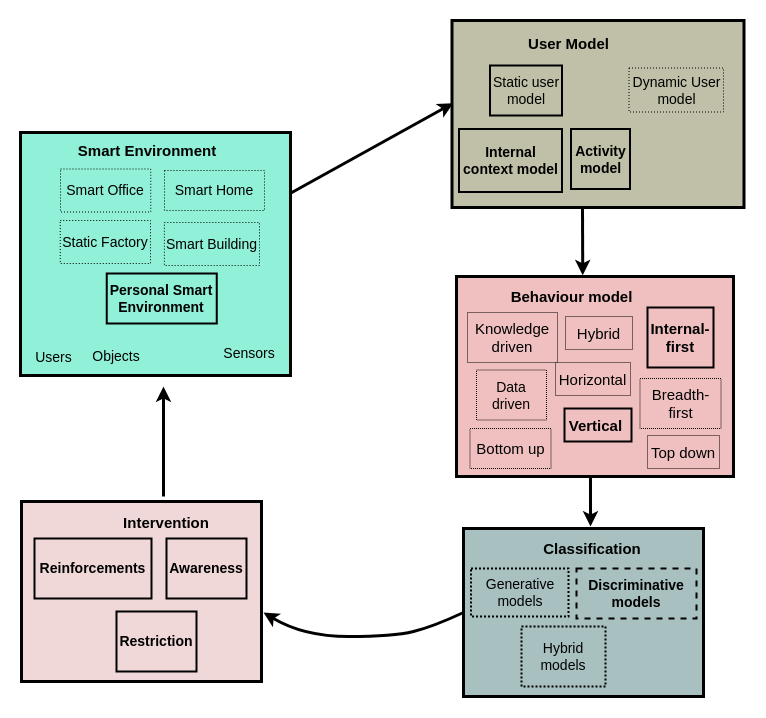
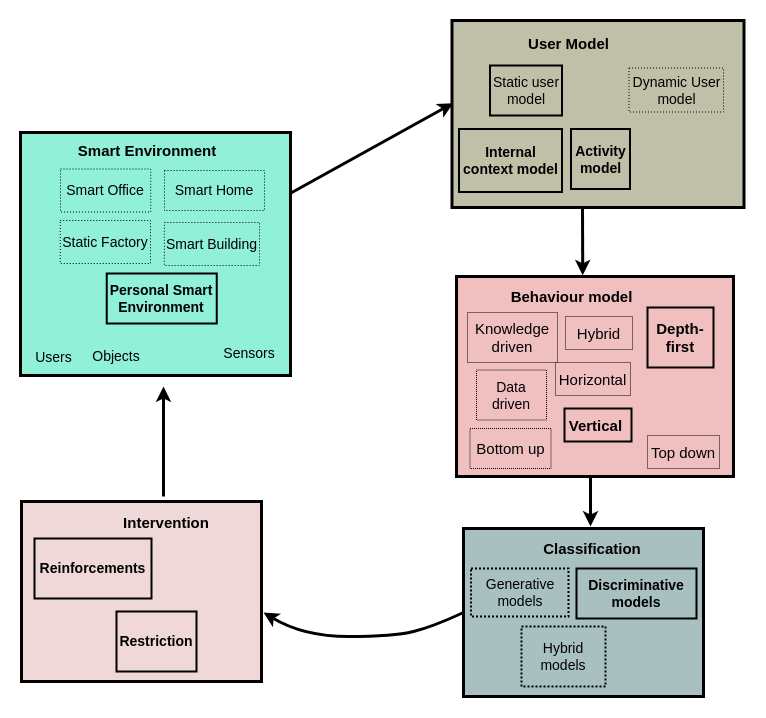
node "Internal-first": label "Internal-first" -> "Depth-first"
node "Breadth-first": removed
node "Awareness": removed
node "Discriminative models": style dashed -> solid
